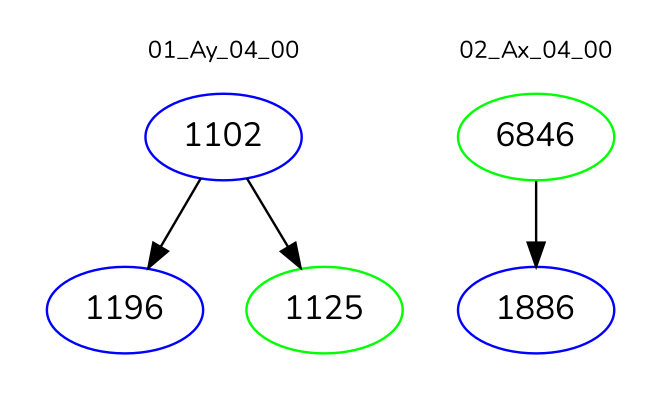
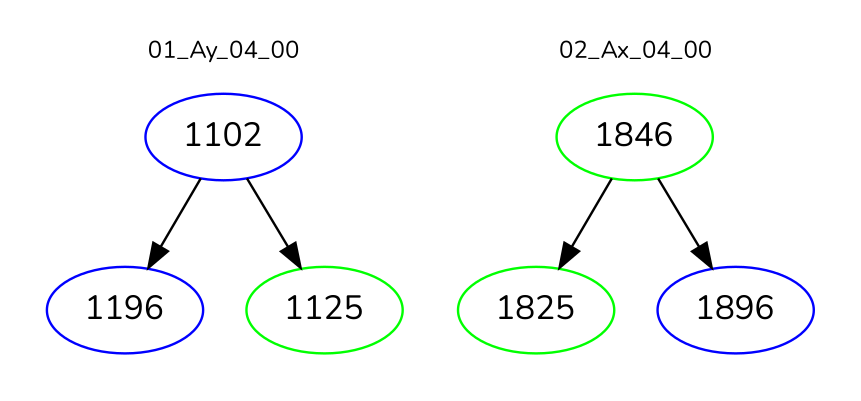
node "6846": label "6846" -> "1846"
node "1825": added
node "1886": label "1886" -> "1896"
